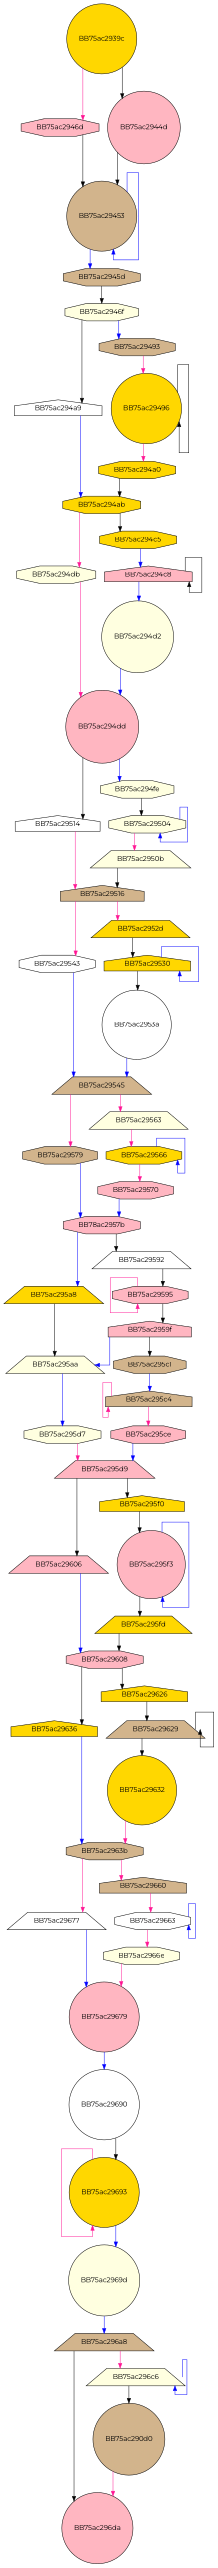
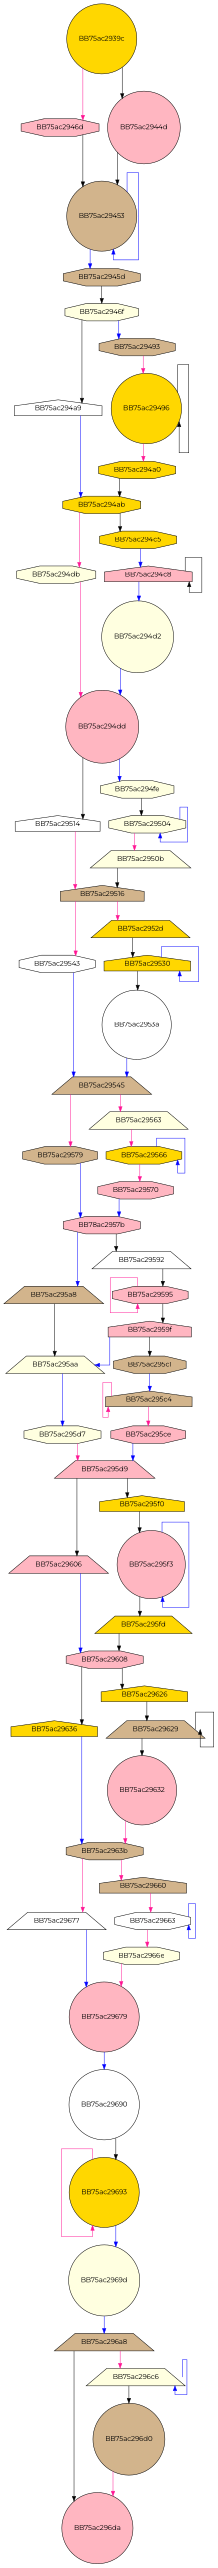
node "BB75ac295a8": fillcolor gold -> tan
node "BB75ac29632": fillcolor gold -> lightpink
node "BB75ac290d0": label "BB75ac290d0" -> "BB75ac296d0"
